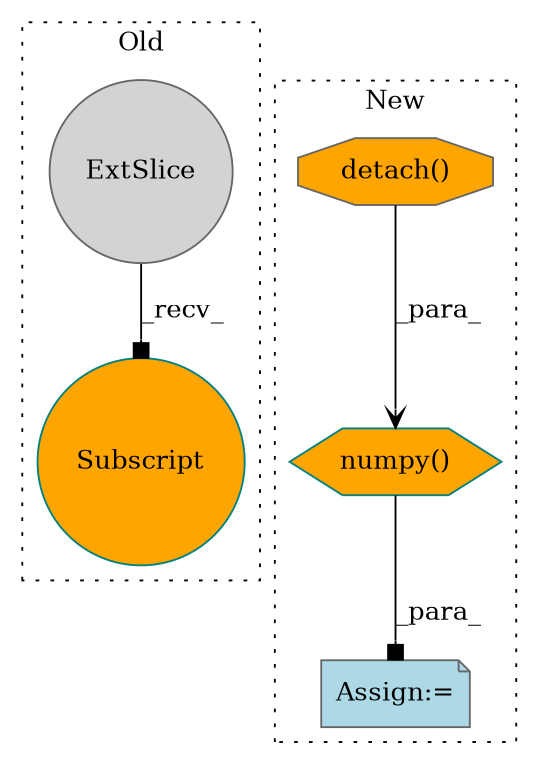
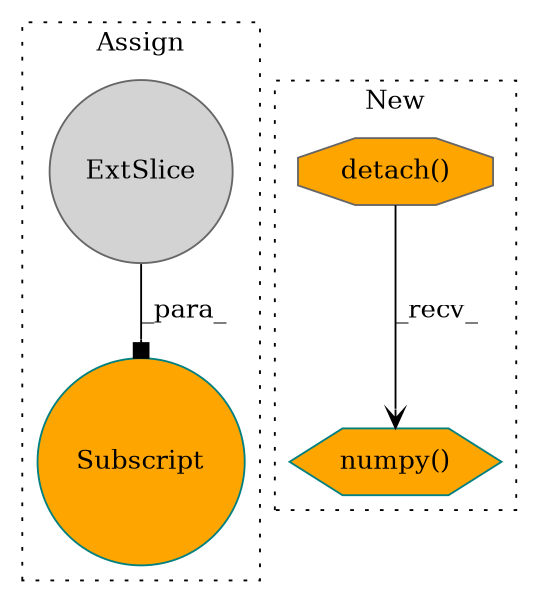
cluster "Old": label "Old" -> "Assign"
edge "ExtSlice" -> "Subscript": label "_recv_" -> "_para_"
edge "detach()" -> "numpy()": label "_para_" -> "_recv_"
node "Assign:=": removed
